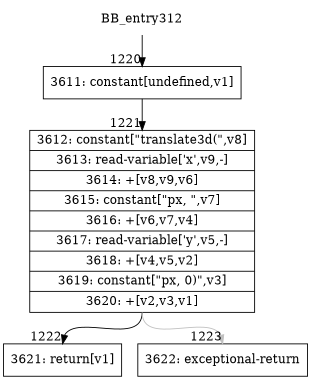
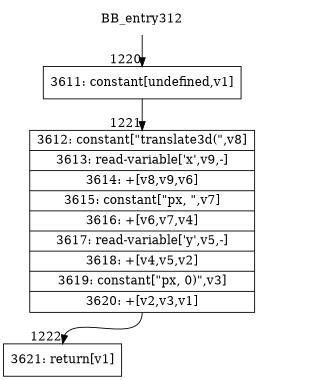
node "3622: exceptional-return": removed
